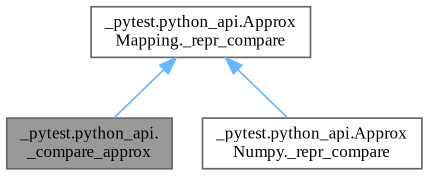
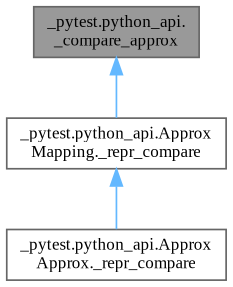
edge "_pytest.python_api. _compare_approx" -> "_pytest.python_api.Approx Mapping._repr_compare": reversed
node "_pytest.python_api.Approx Numpy._repr_compare": label "_pytest.python_api.Approx Numpy._repr_compare" -> "_pytest.python_api.Approx Approx._repr_compare"
